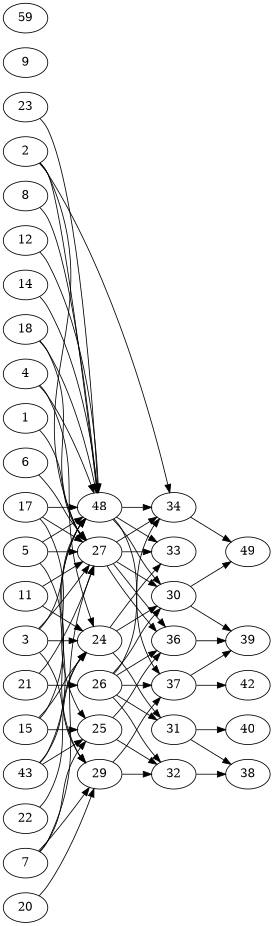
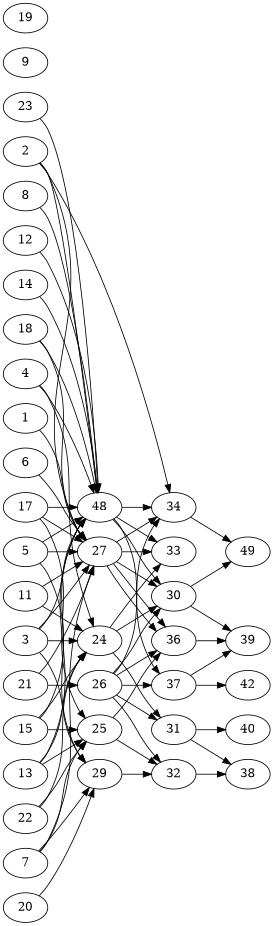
node "59": label "59" -> "19"
edge "29" -> "37": removed
node "43": label "43" -> "13"
edge "22" -> "25": added
